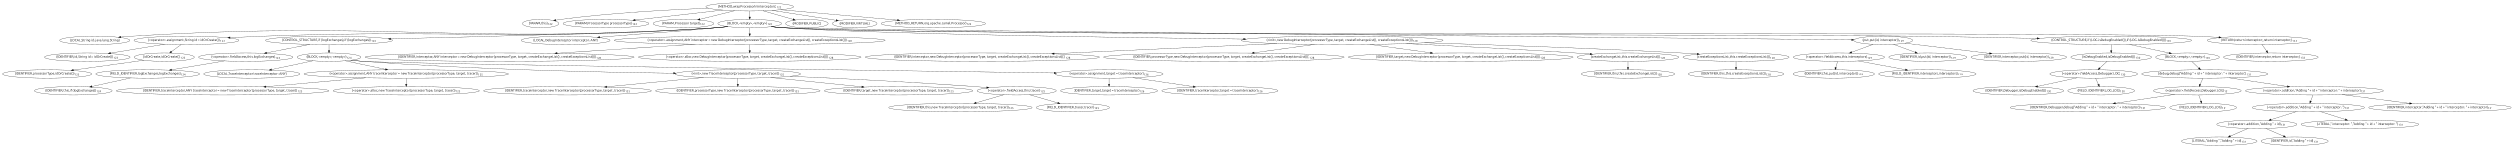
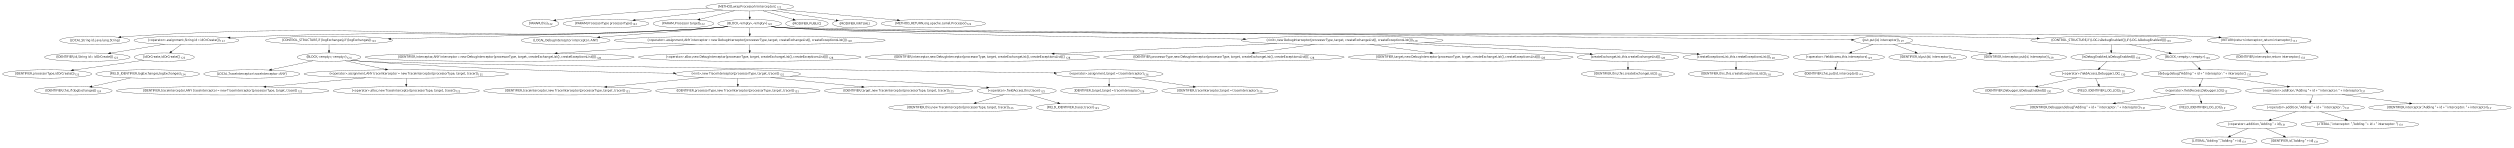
node "(<operator>.fieldAccess,this.logExchanges)": removed
node "(FIELD_IDENTIFIER,interceptors,interceptors)": removed
